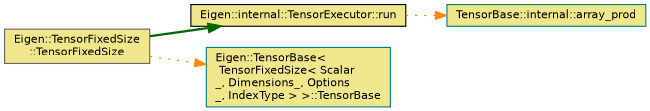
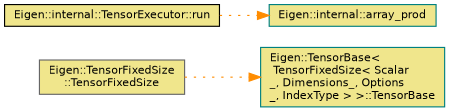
node "TensorBase::internal::array_prod": label "TensorBase::internal::array_prod" -> "Eigen::internal::array_prod"
edge "Eigen::TensorFixedSize ::TensorFixedSize" -> "Eigen::internal::TensorExecutor::run": removed
